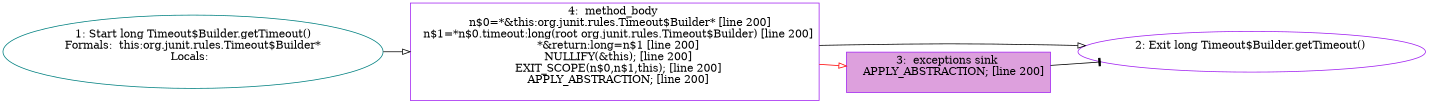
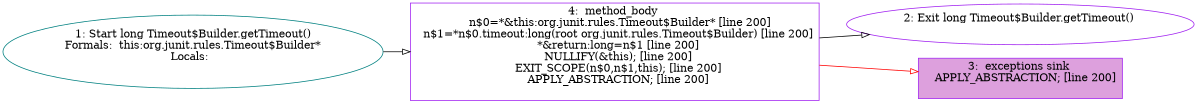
edge "3:  exceptions sink APPLY_ABSTRACTION; [line 200]" -> "2: Exit long Timeout$Builder.getTimeout()": removed
